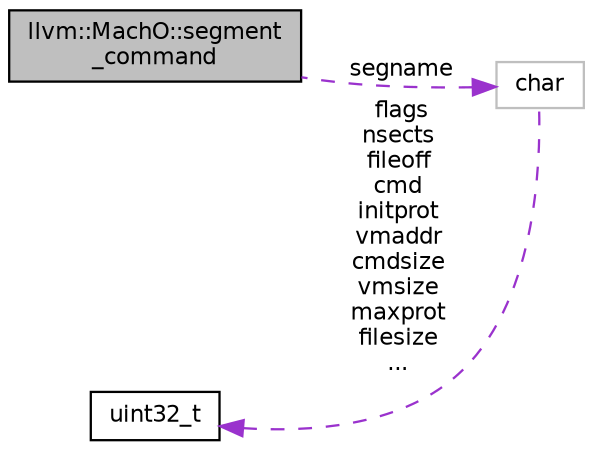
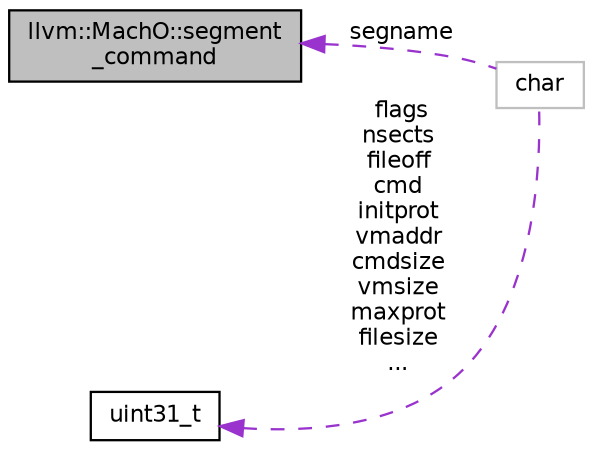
edge "llvm::MachO::segment _command" -> "char": reversed
node "uint32_t": label "uint32_t" -> "uint31_t"
